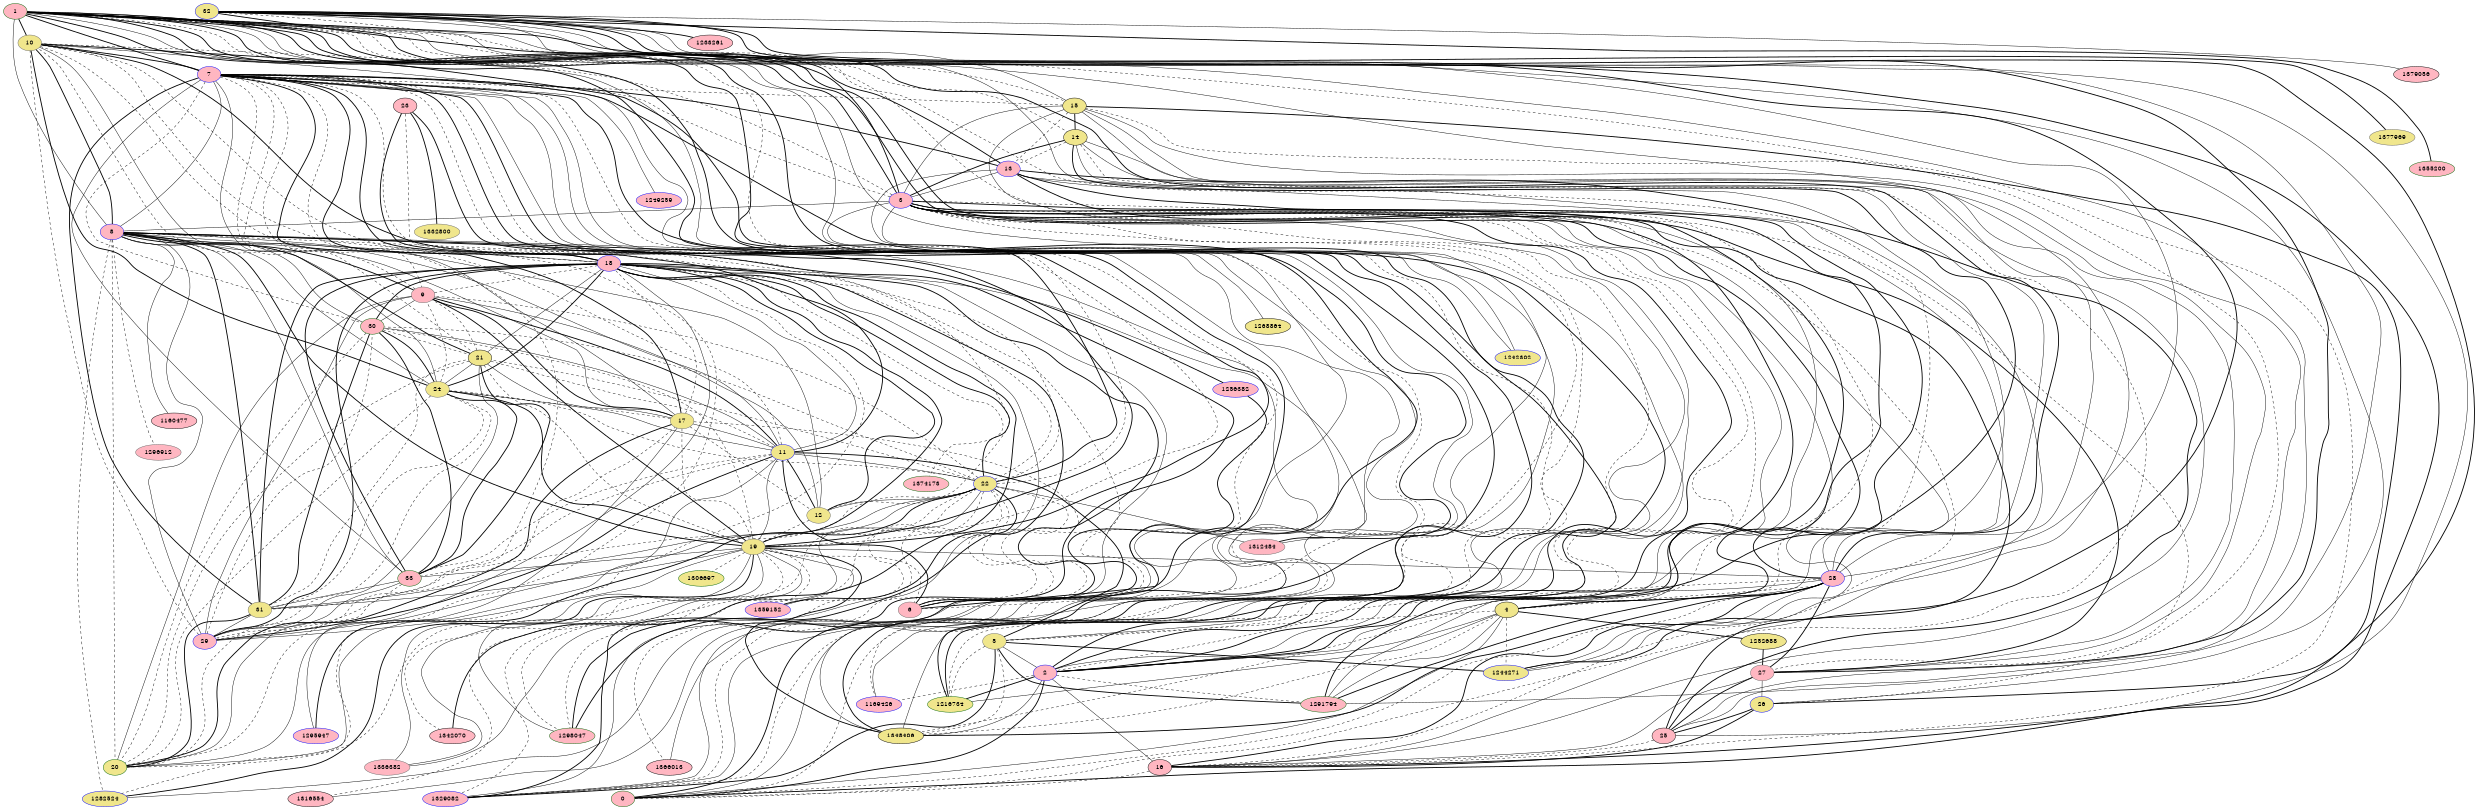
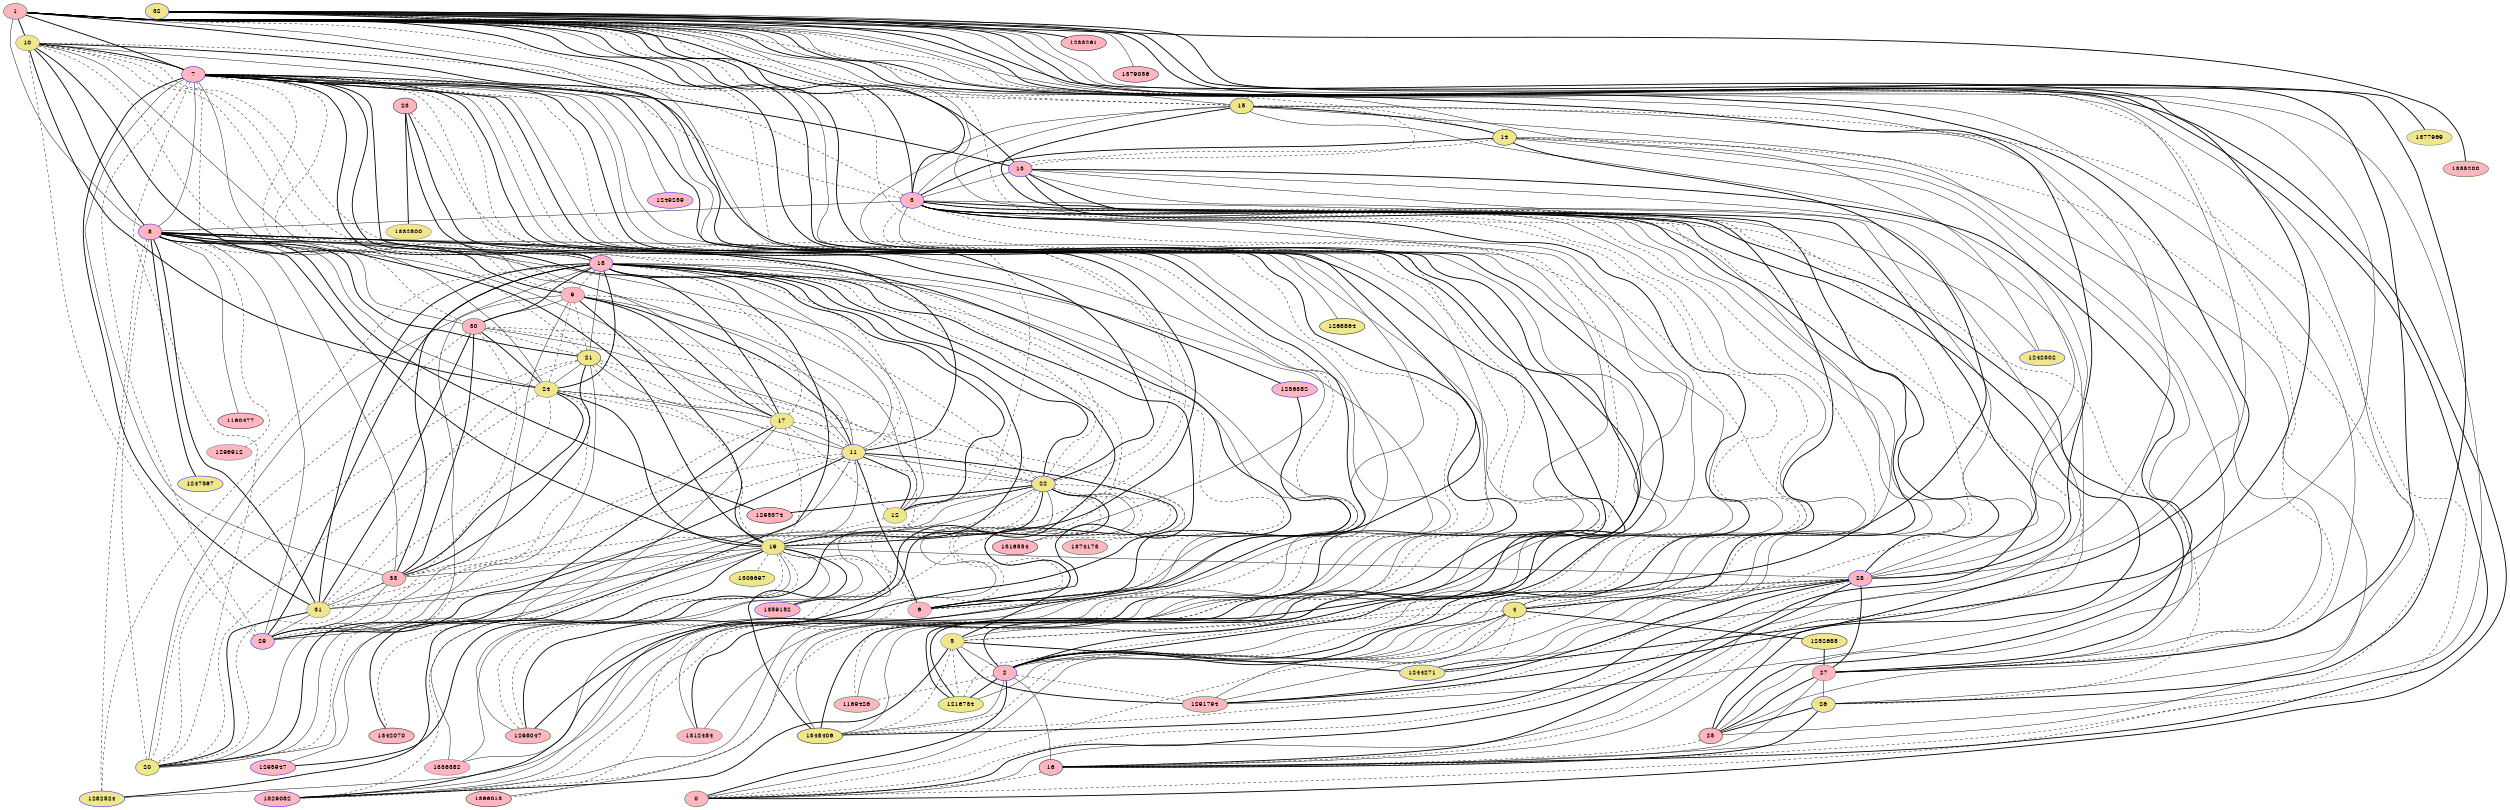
node "1247367": added
node "1295374": added
node "1169426": color blue -> darkgreen
